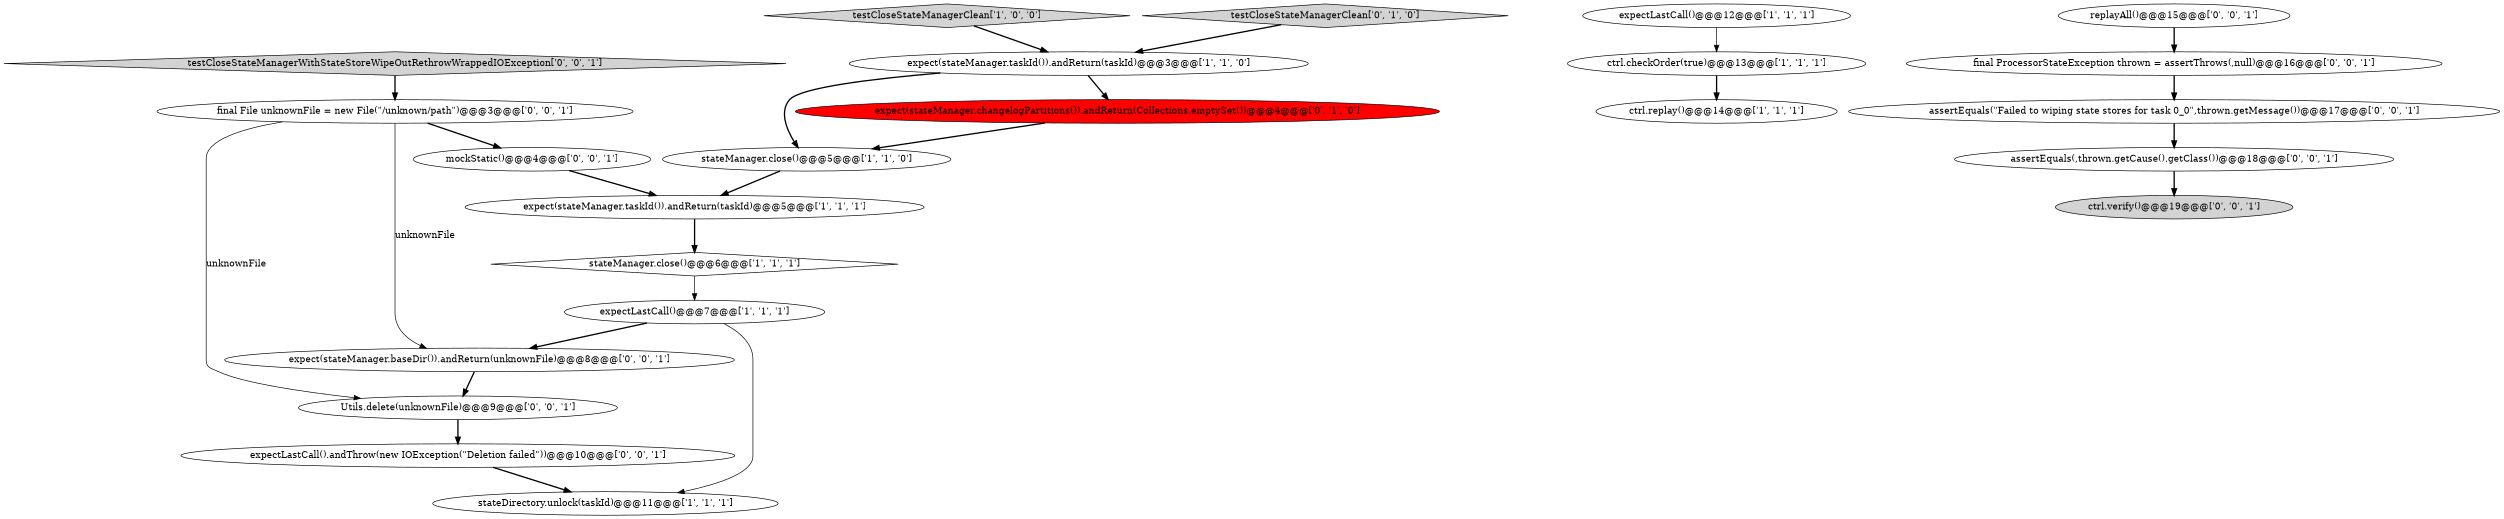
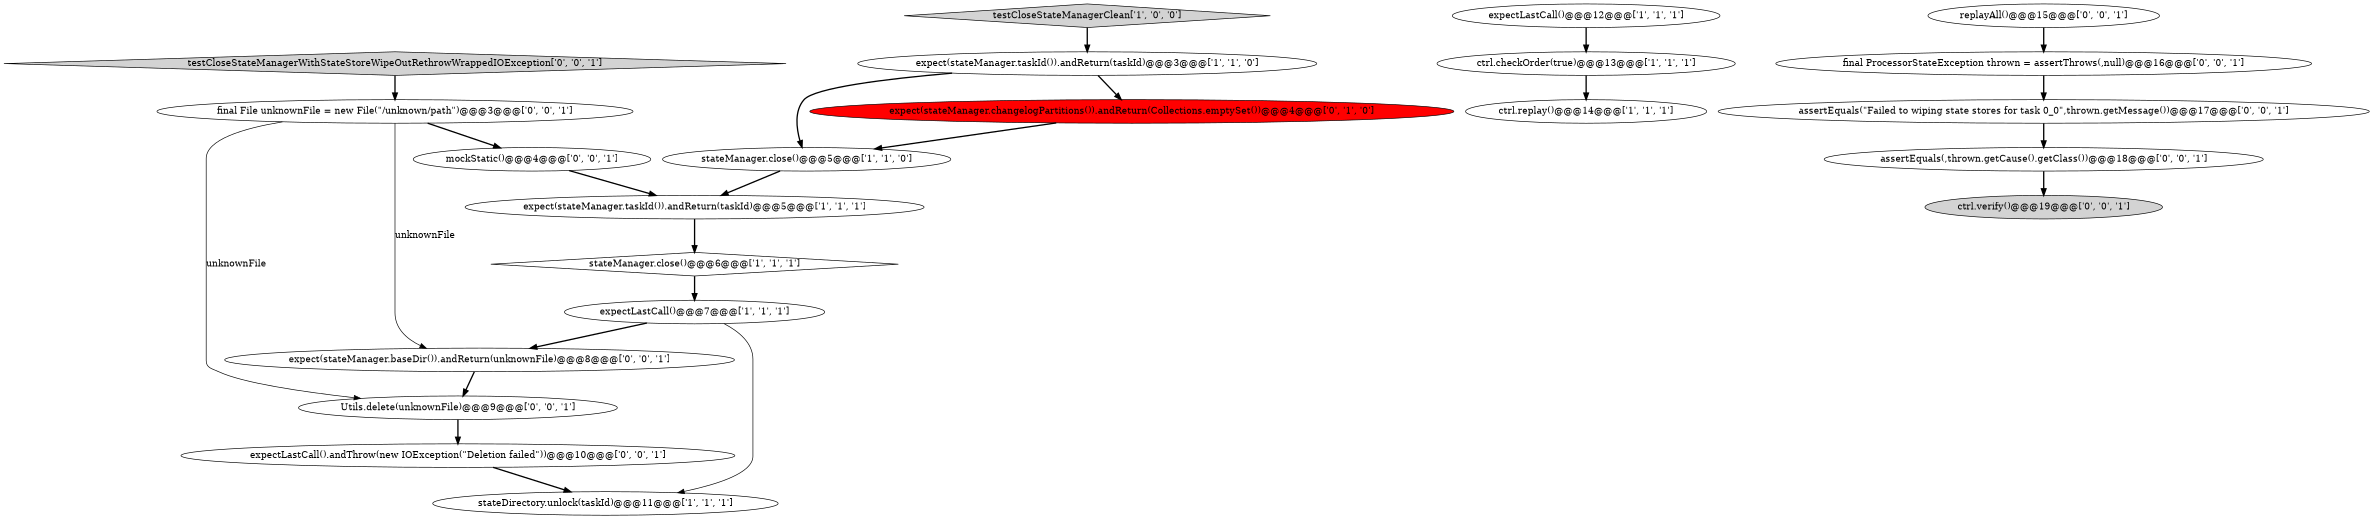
node "testCloseStateManagerClean['0', '1', '0']": removed
edge "expectLastCall()@@@12@@@['1', '1', '1']" -> "ctrl.checkOrder(true)@@@13@@@['1', '1', '1']": style solid -> bold
edge "stateManager.close()@@@6@@@['1', '1', '1']" -> "expectLastCall()@@@7@@@['1', '1', '1']": style solid -> bold
